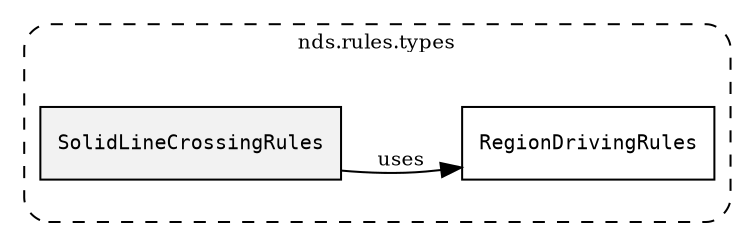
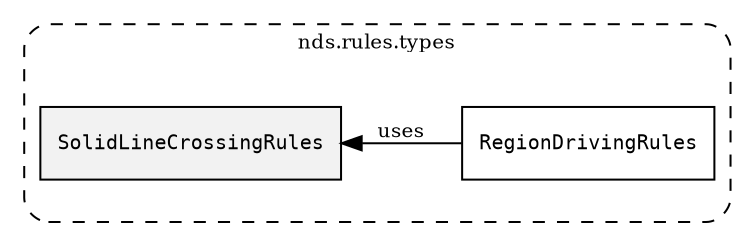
edge "SolidLineCrossingRules" -> "RegionDrivingRules": reversed
